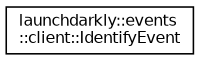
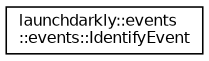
node "launchdarkly::events ::client::IdentifyEvent": label "launchdarkly::events ::client::IdentifyEvent" -> "launchdarkly::events ::events::IdentifyEvent"
